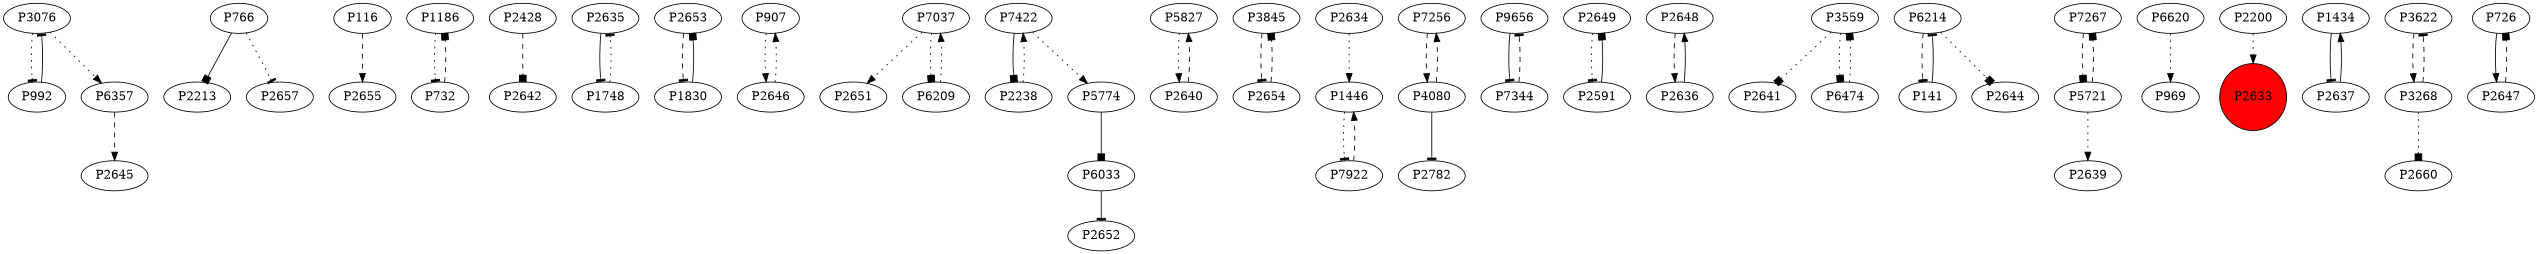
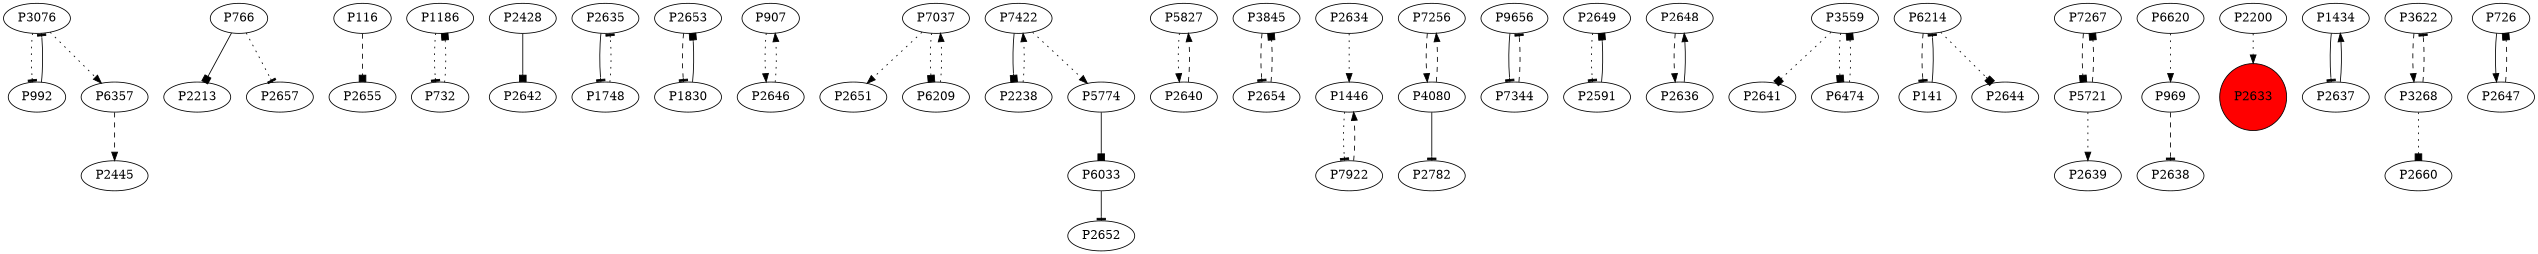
edge "P116" -> "P2655": arrowhead normal -> box
edge "P2428" -> "P2642": style dashed -> solid
edge "P732" -> "P1186": style dashed -> dotted
node "P2645": label "P2645" -> "P2445"
node "P2638": added
